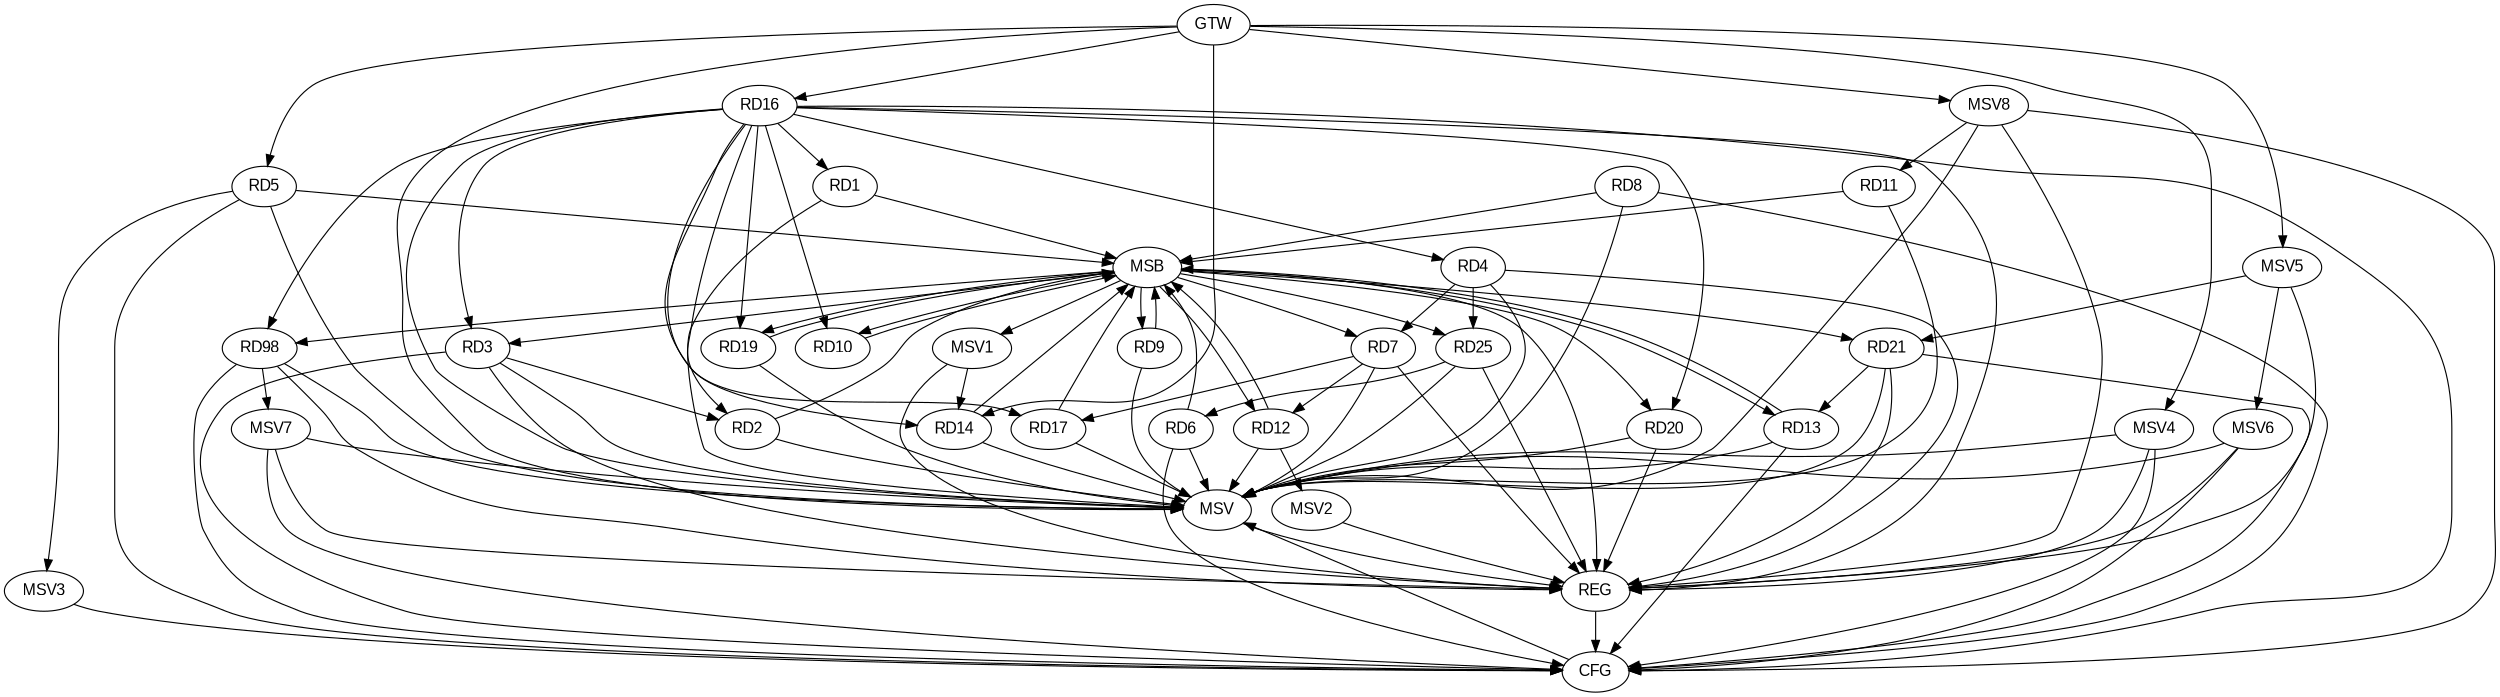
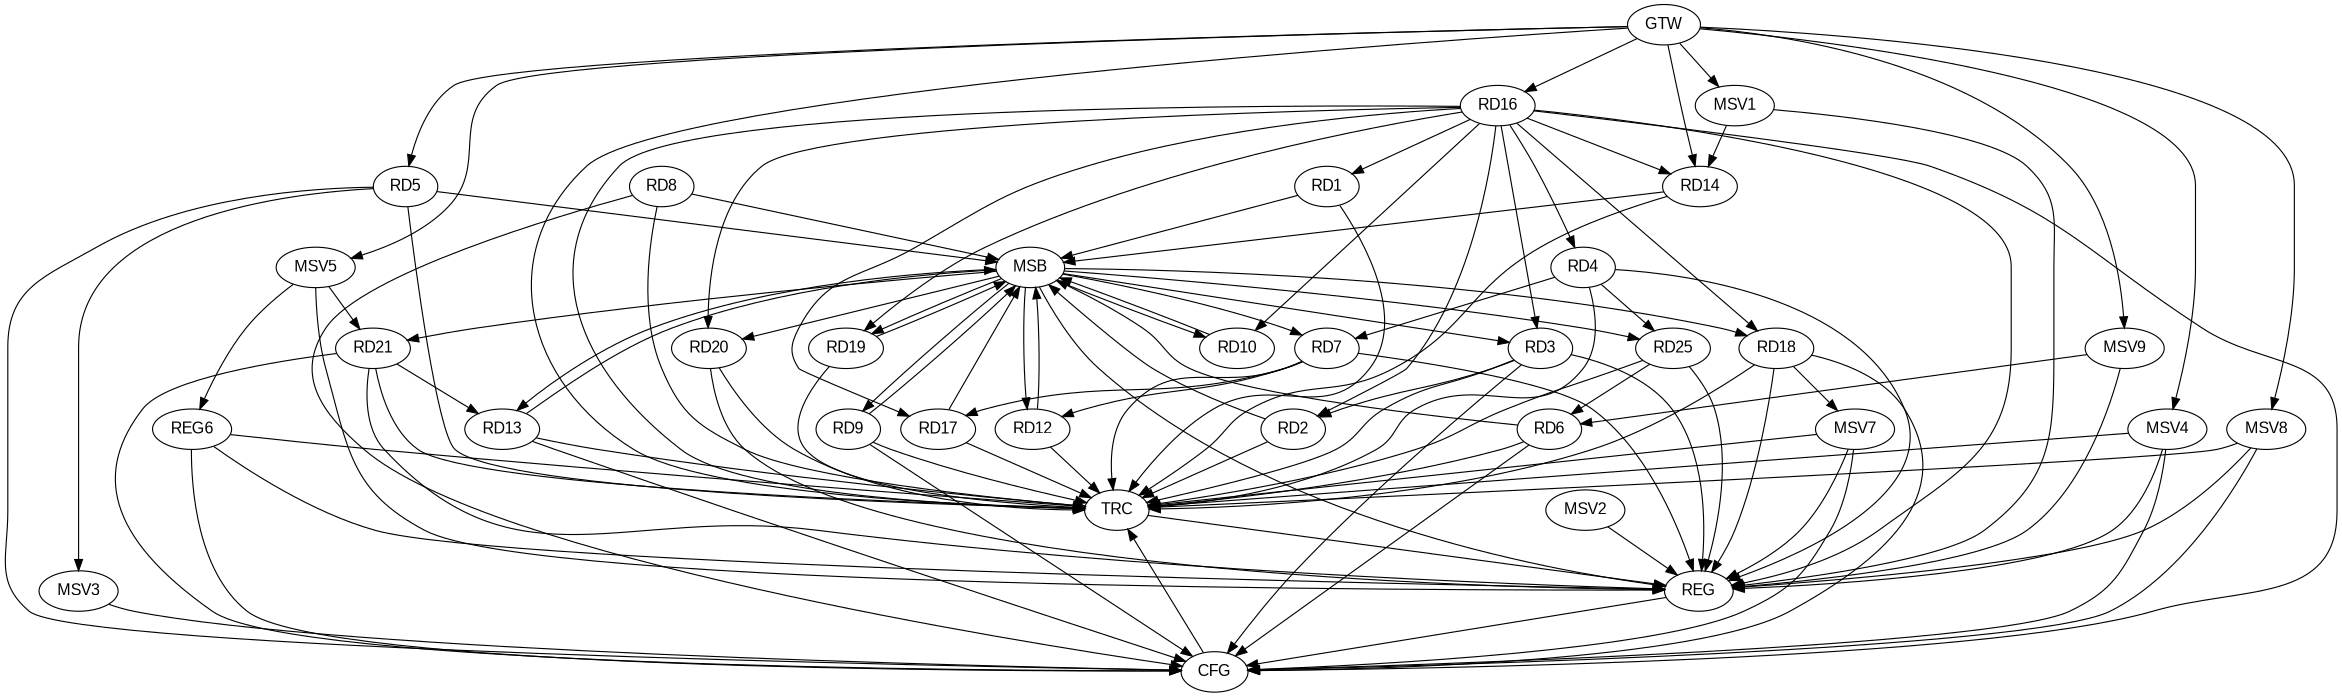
node "RD11": removed
edge "MSB" -> "MSV1": now "GTW" -> "MSV1"
node "RD98": label "RD98" -> "RD18"
node "MSV9": added
node "MSV6": label "MSV6" -> "REG6"
edge "RD12" -> "MSV2": removed
node "MSV": label "MSV" -> "TRC"
edge "RD9" -> "CFG": added
